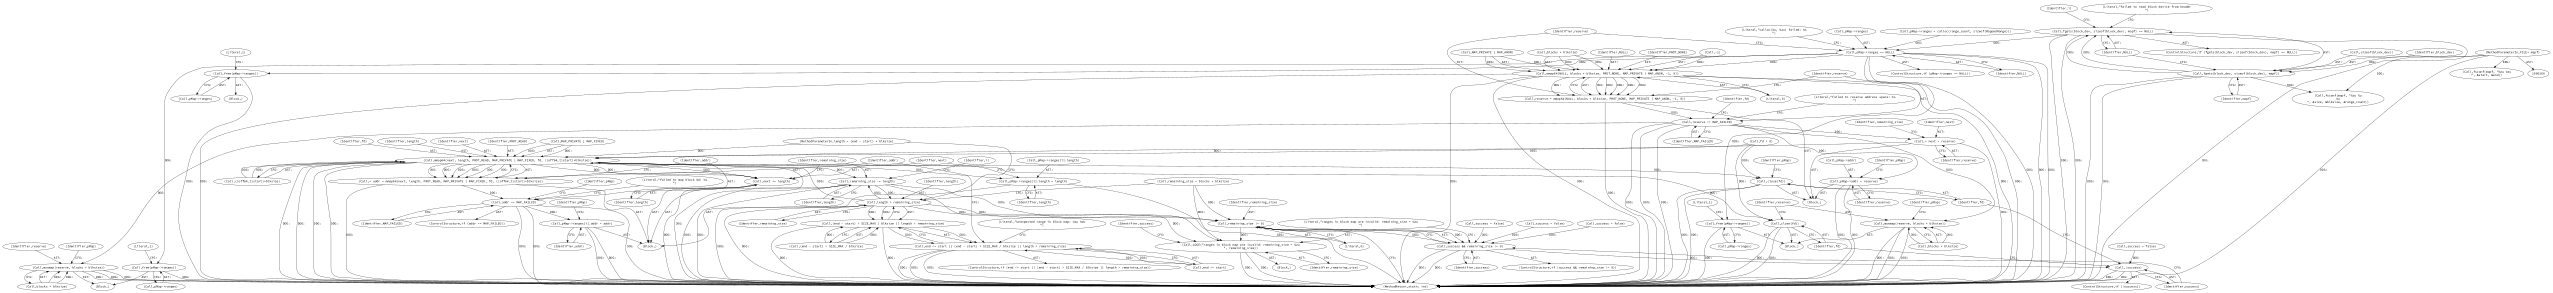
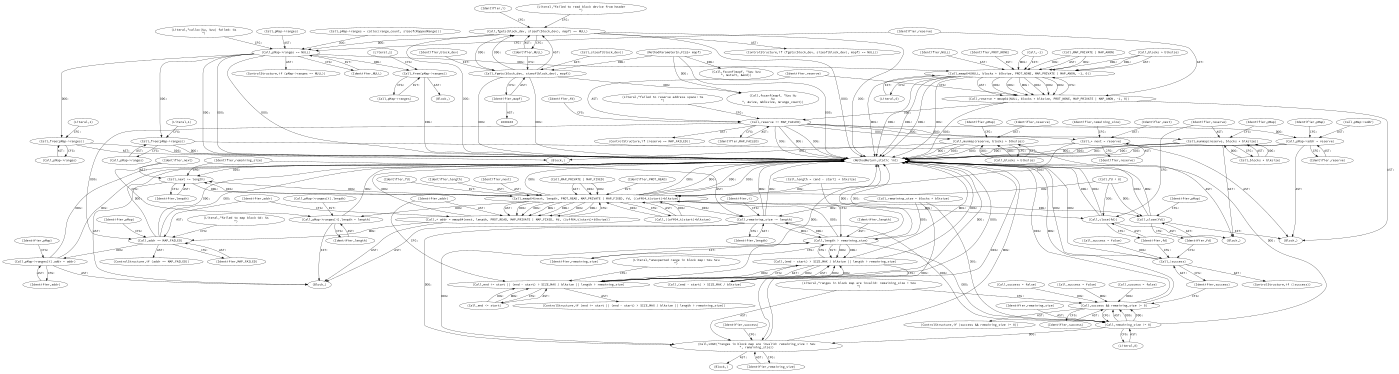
edge "(MethodParameterIn,FILE* mapf)" -> "1000100": now "(Identifier,mapf)" -> "1000100"
edge "(Call,reserve == MAP_FAILED)" -> "(Call,addr == MAP_FAILED)": added, label "DDG:"
node "(ControlStructure,if (reserve == MAP_FAILED))": added
node "(MethodParameterIn,length = (end - start) * blksize)": label "(MethodParameterIn,length = (end - start) * blksize)" -> "(Call,length = (end - start) * blksize)"
edge "(Call,remaining_size = blocks * blksize)" -> "(Call,length > remaining_size)": label "CFG: " -> "DDG: "
edge "(Call,remaining_size = blocks * blksize)" -> "(Call,remaining_size -= length)": added, label "DDG:"
edge "(Call,remaining_size != 0)" -> "(MethodReturn,static int)": label "CFG: " -> "DDG: "
edge "(Call,success && remaining_size != 0)" -> "(Call,!success)": removed, label "DDG:"
edge "(Call,next += length)" -> "(MethodReturn,static int)": reversed
